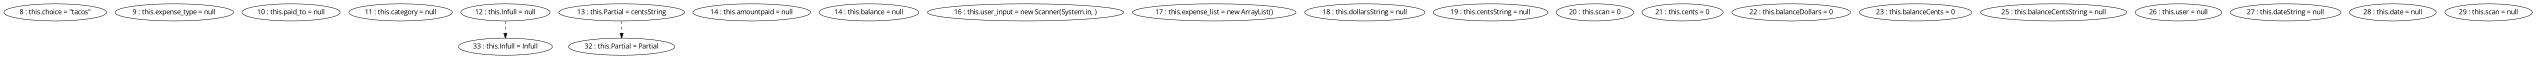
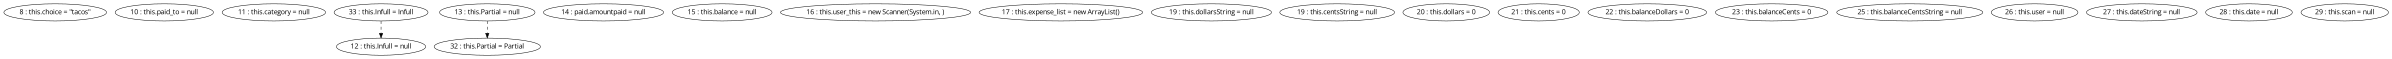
node "9 : this.expense_type = null": removed
node "13 : this.Partial = centsString": label "13 : this.Partial = centsString" -> "13 : this.Partial = null"
node "14 : this.amountpaid = null": label "14 : this.amountpaid = null" -> "14 : paid.amountpaid = null"
node "14 : this.balance = null": label "14 : this.balance = null" -> "15 : this.balance = null"
node "16 : this.user_input = new Scanner(System.in, )": label "16 : this.user_input = new Scanner(System.in, )" -> "16 : this.user_this = new Scanner(System.in, )"
node "18 : this.dollarsString = null": label "18 : this.dollarsString = null" -> "19 : this.dollarsString = null"
node "20 : this.scan = 0": label "20 : this.scan = 0" -> "20 : this.dollars = 0"
edge "12 : this.Infull = null" -> "33 : this.Infull = Infull": reversed
